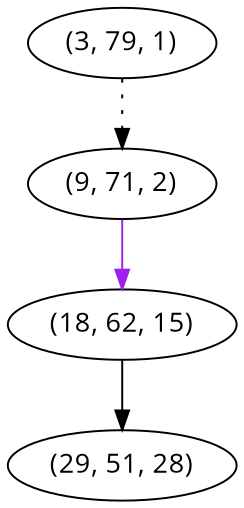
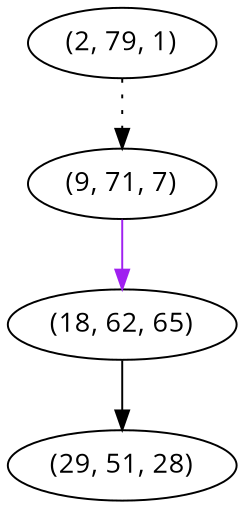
node "(3, 79, 1)": label "(3, 79, 1)" -> "(2, 79, 1)"
node "(9, 71, 2)": label "(9, 71, 2)" -> "(9, 71, 7)"
node "(18, 62, 15)": label "(18, 62, 15)" -> "(18, 62, 65)"
